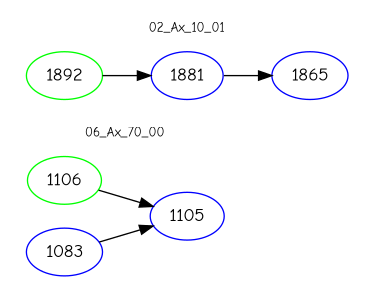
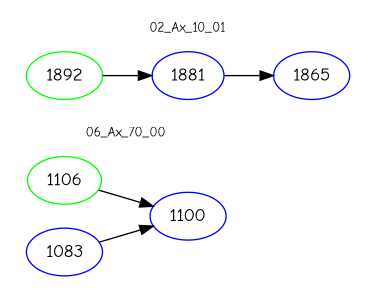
node "1105": label "1105" -> "1100"
